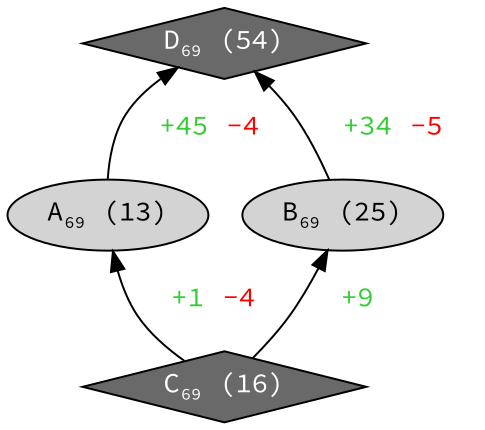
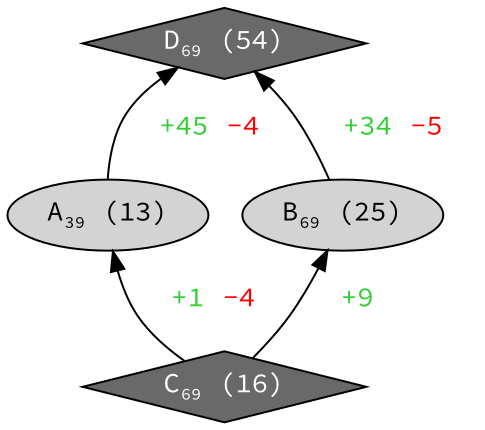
node "A": text "69" -> "39"
